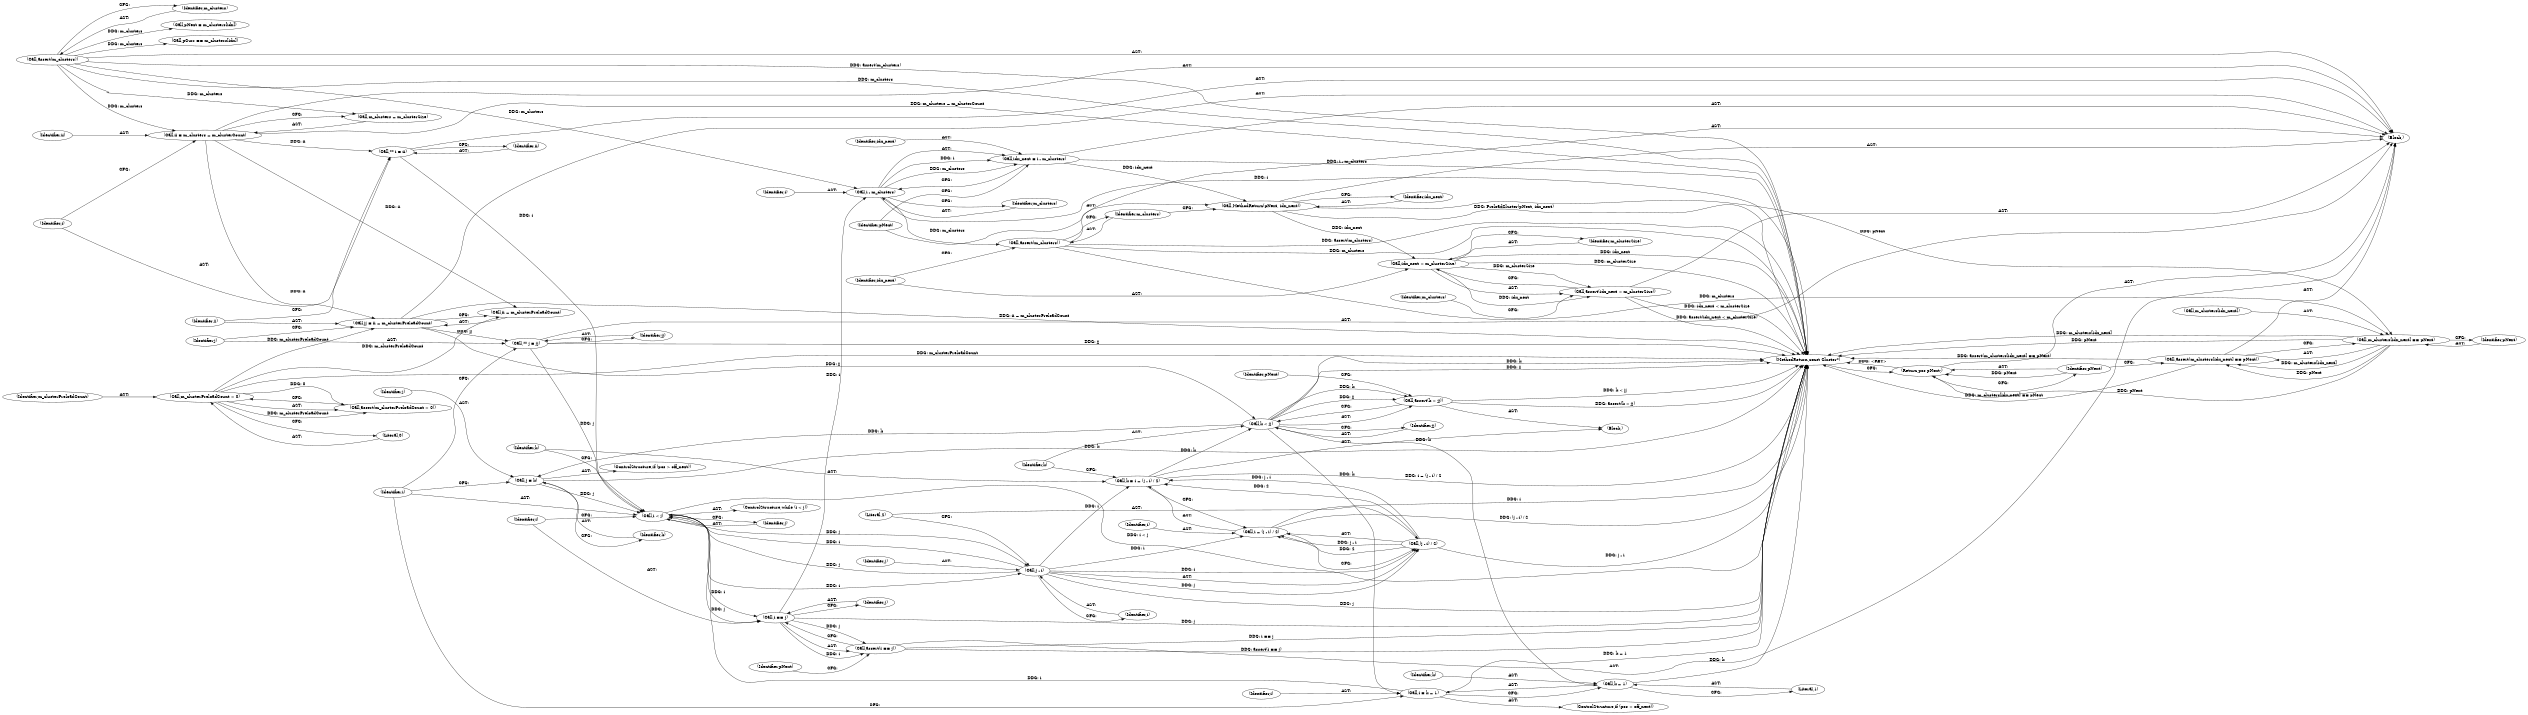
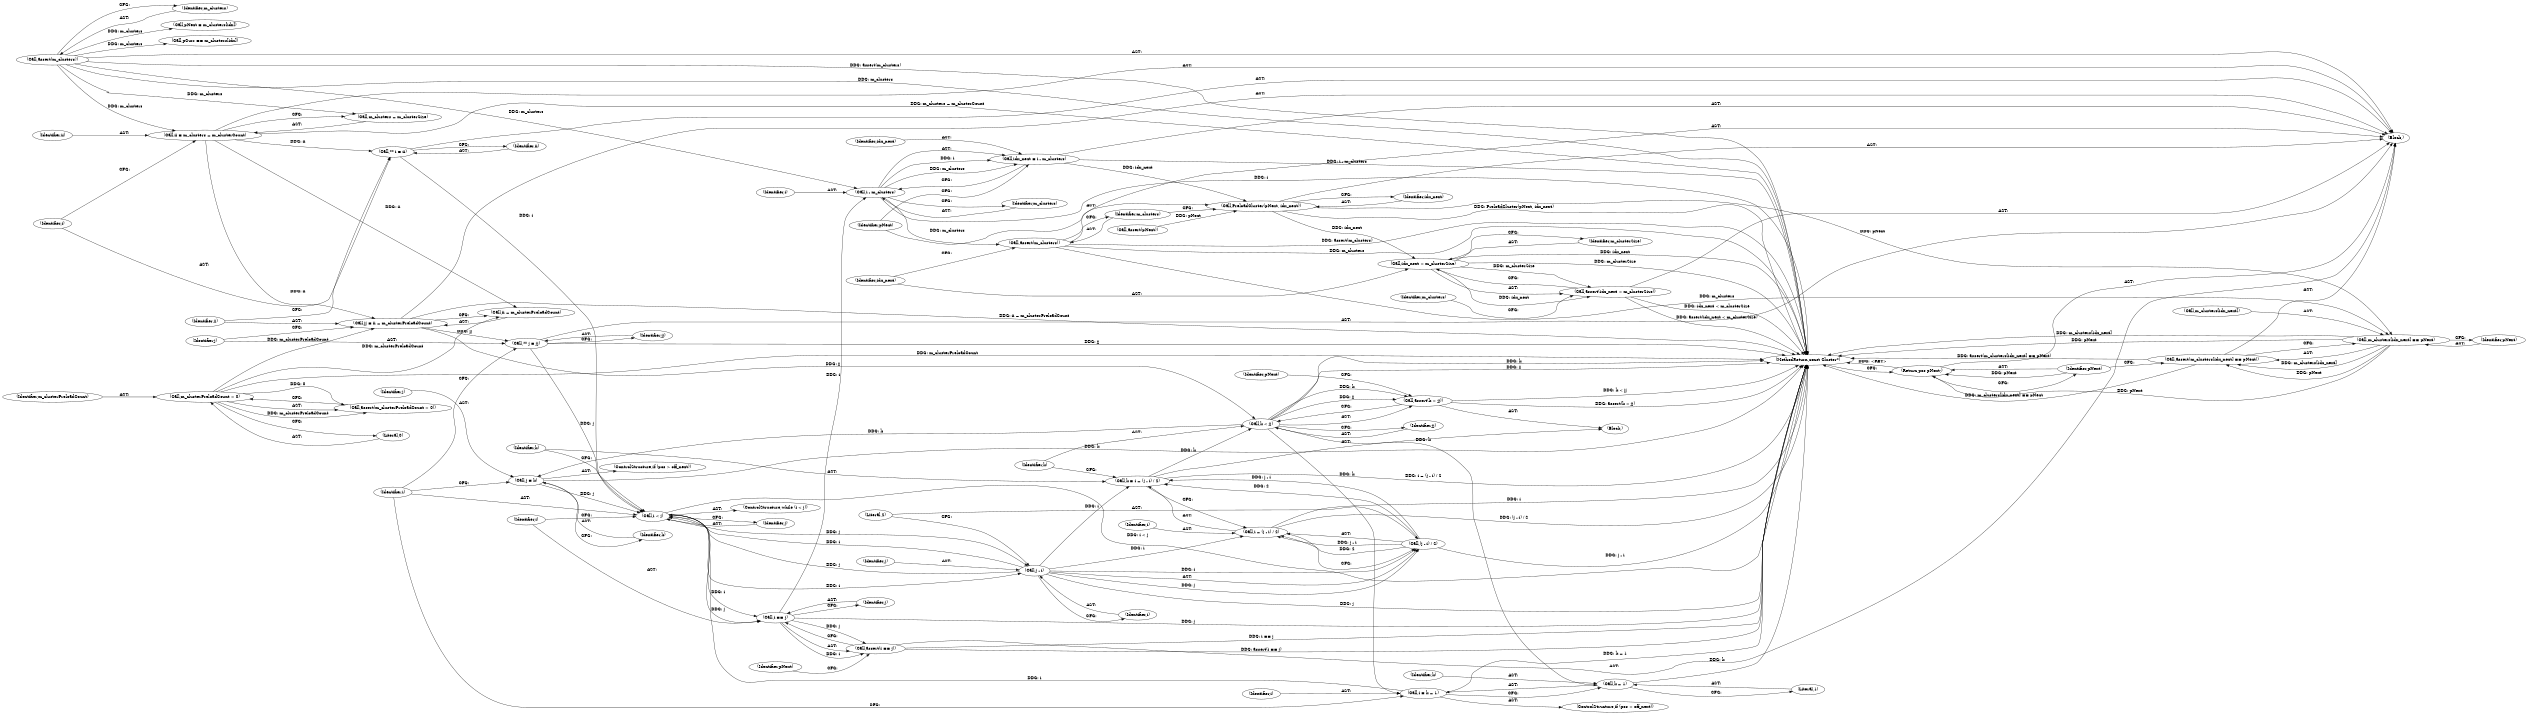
node "(Call,MethodReturn(pNext, idx_next))": label "(Call,MethodReturn(pNext, idx_next))" -> "(Call,PreloadCluster(pNext, idx_next))"
node "(Call,assert(pNext))": added
